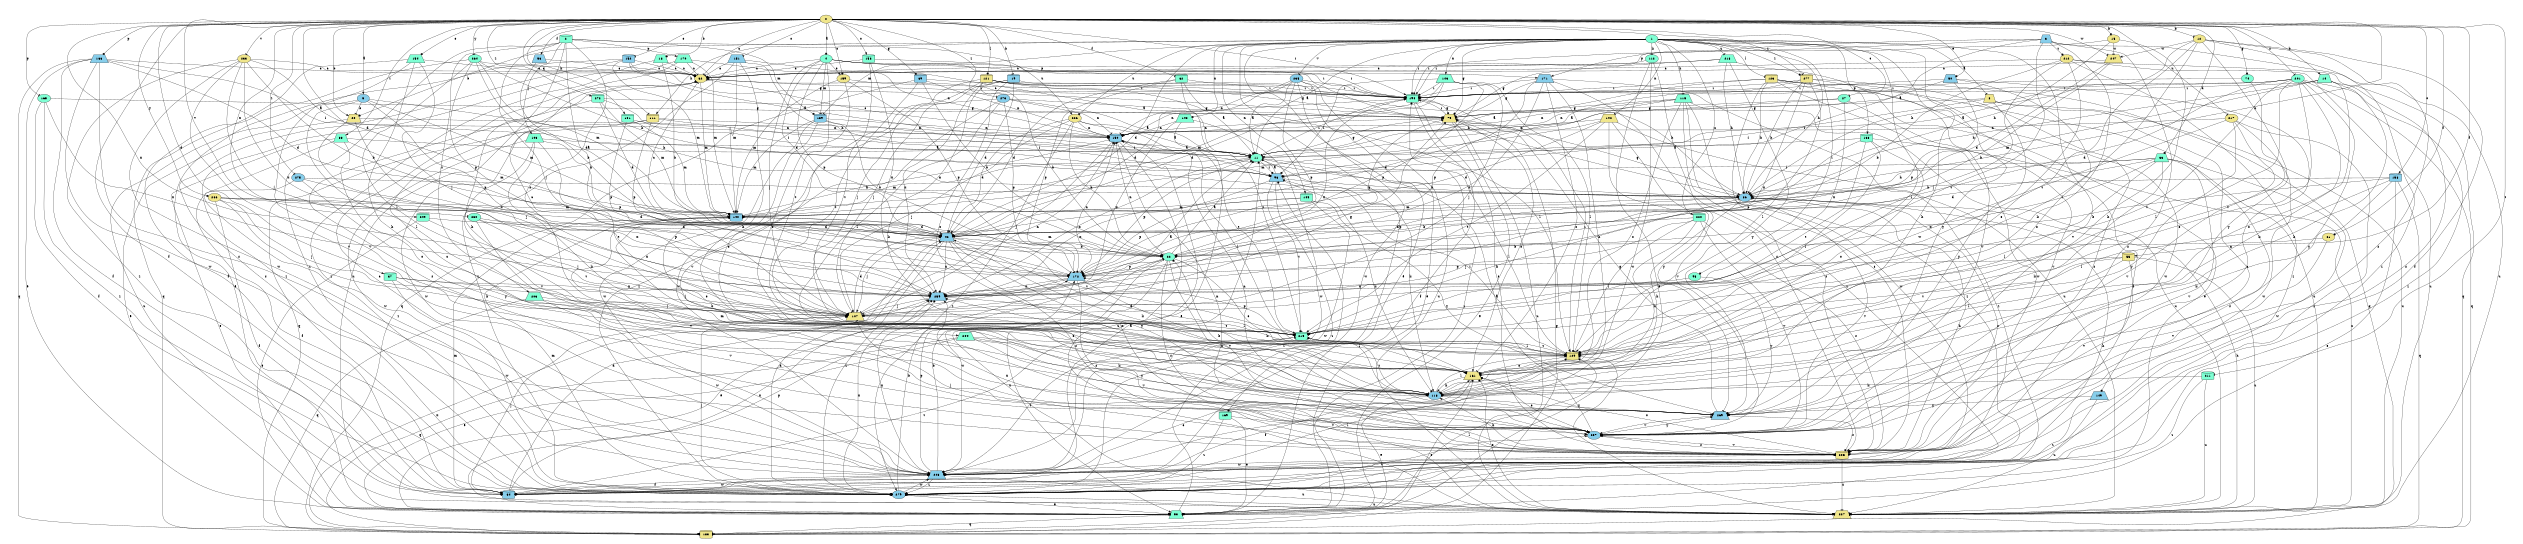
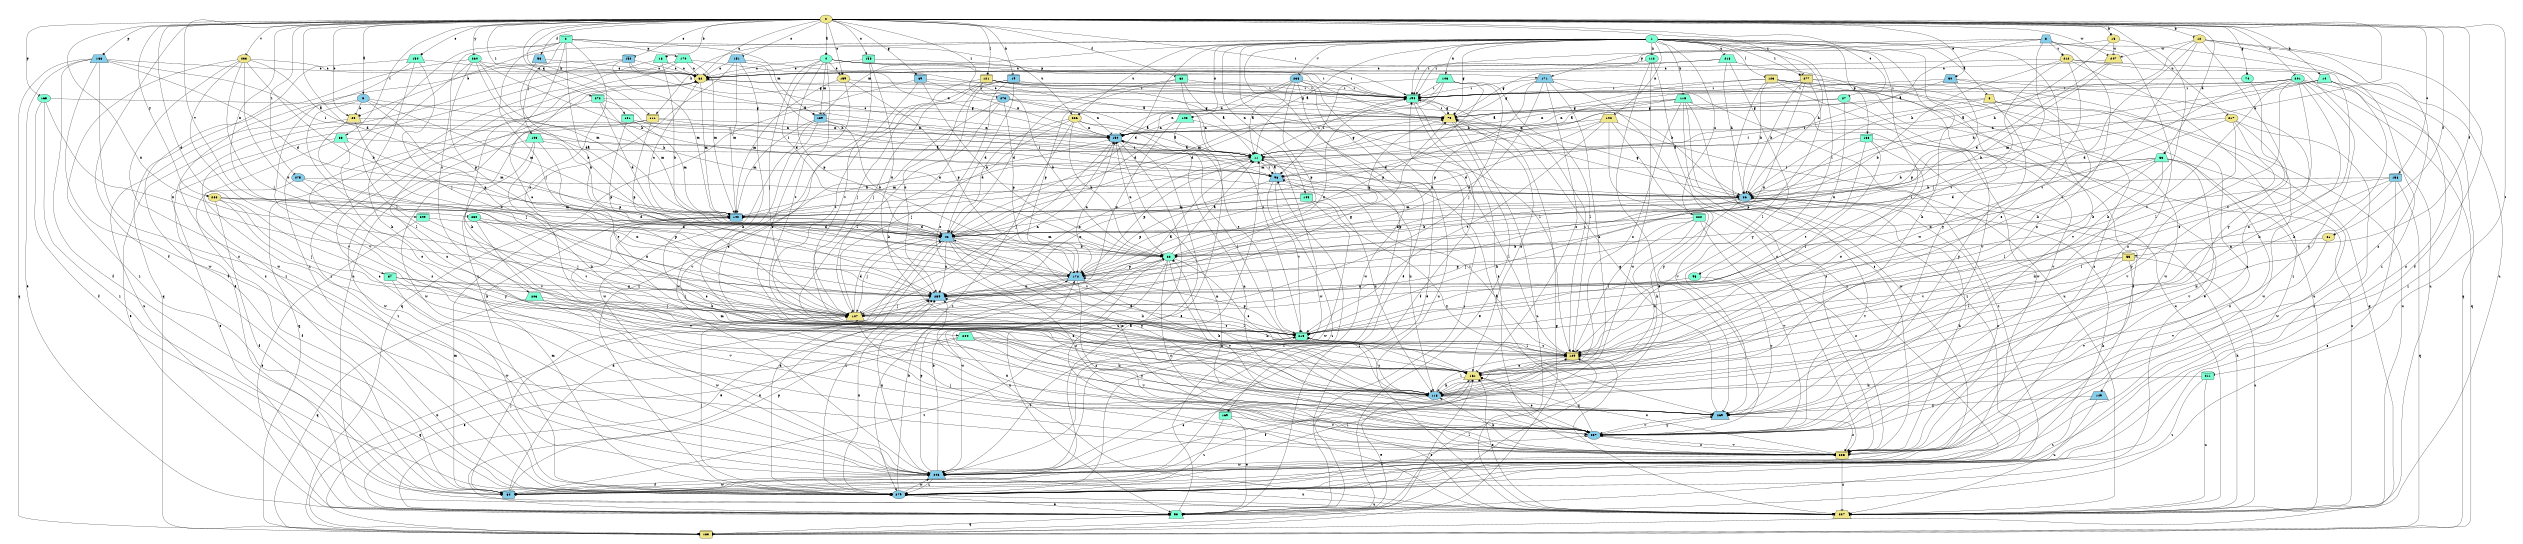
edge "64" -> "215": arrowhead tee -> normal
